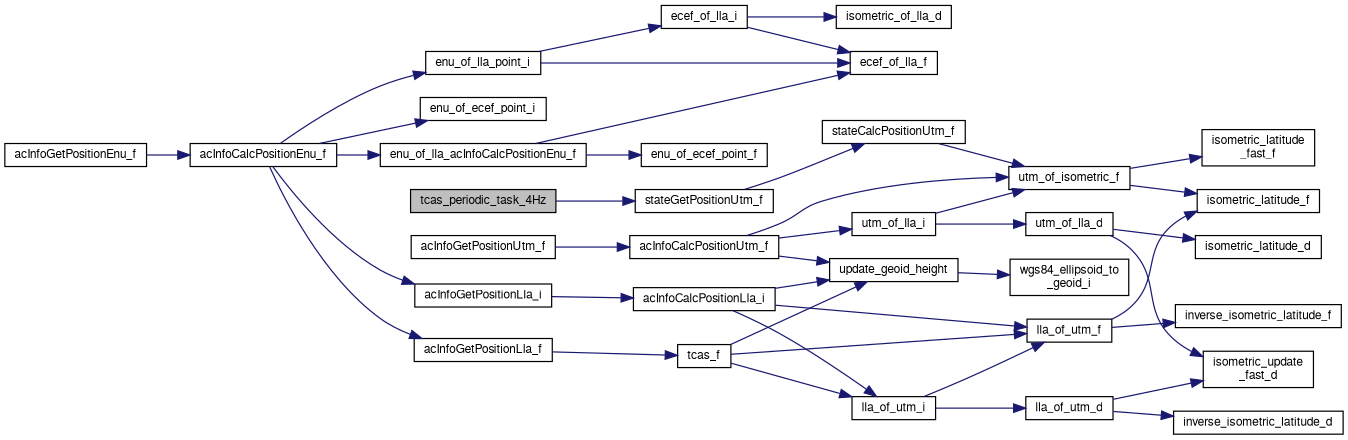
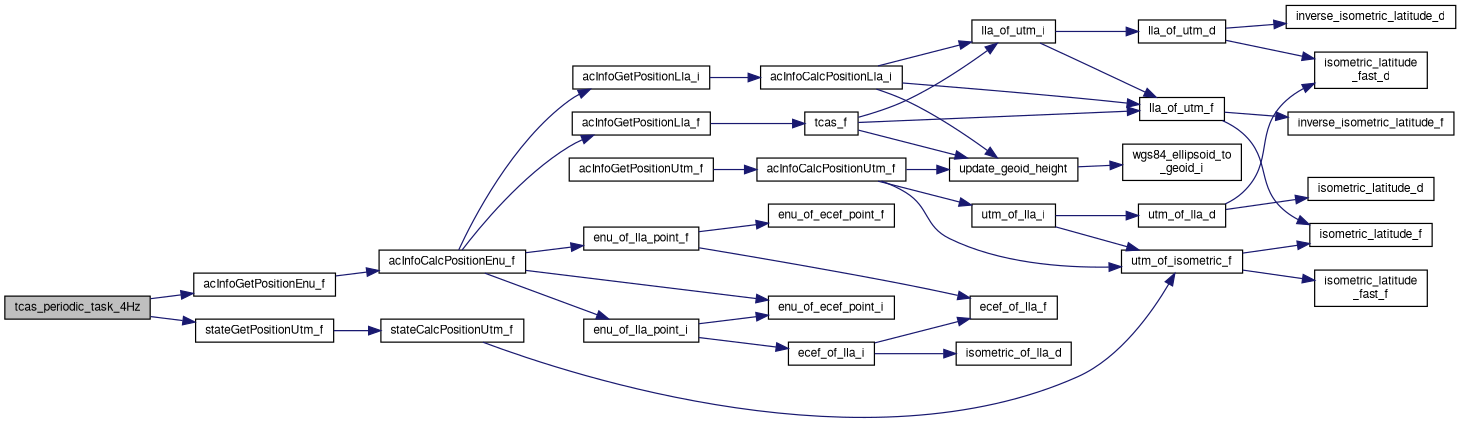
edge "enu_of_lla_point_i" -> "ecef_of_lla_f": now "enu_of_lla_point_i" -> "enu_of_ecef_point_i"
node "enu_of_lla_acInfoCalcPositionEnu_f": label "enu_of_lla_acInfoCalcPositionEnu_f" -> "enu_of_lla_point_f"
edge "tcas_periodic_task_4Hz" -> "acInfoGetPositionEnu_f": added
node "isometric_update _fast_d": label "isometric_update _fast_d" -> "isometric_latitude _fast_d"
